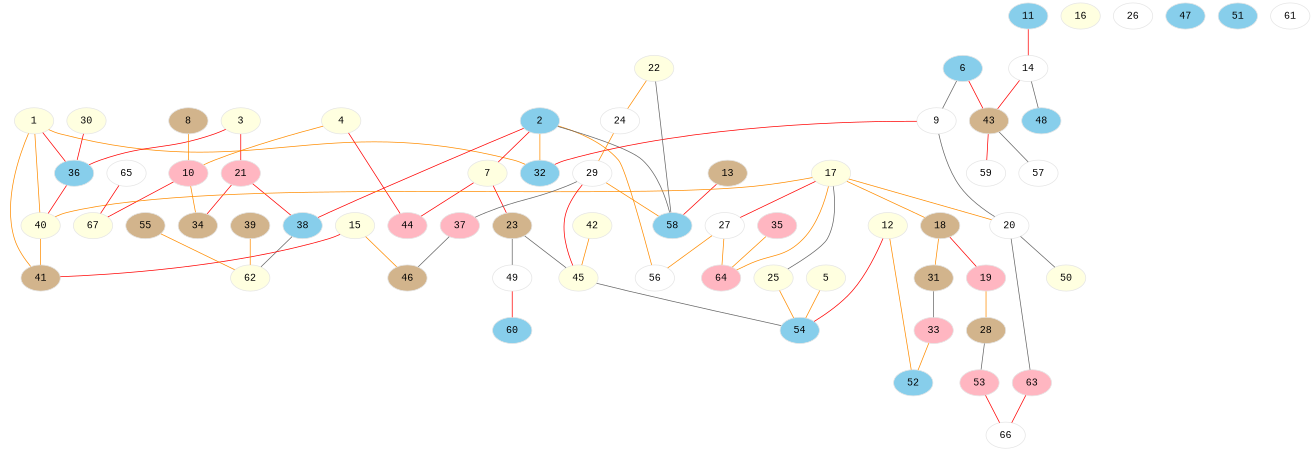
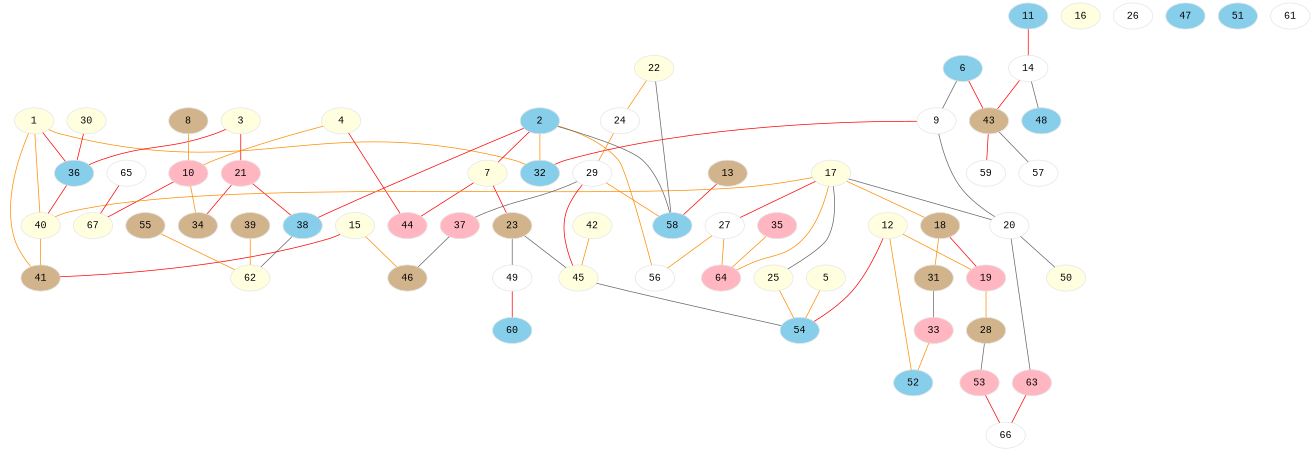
edge "17" -- "20": color darkorange -> gray40
edge "12" -- "19": added
